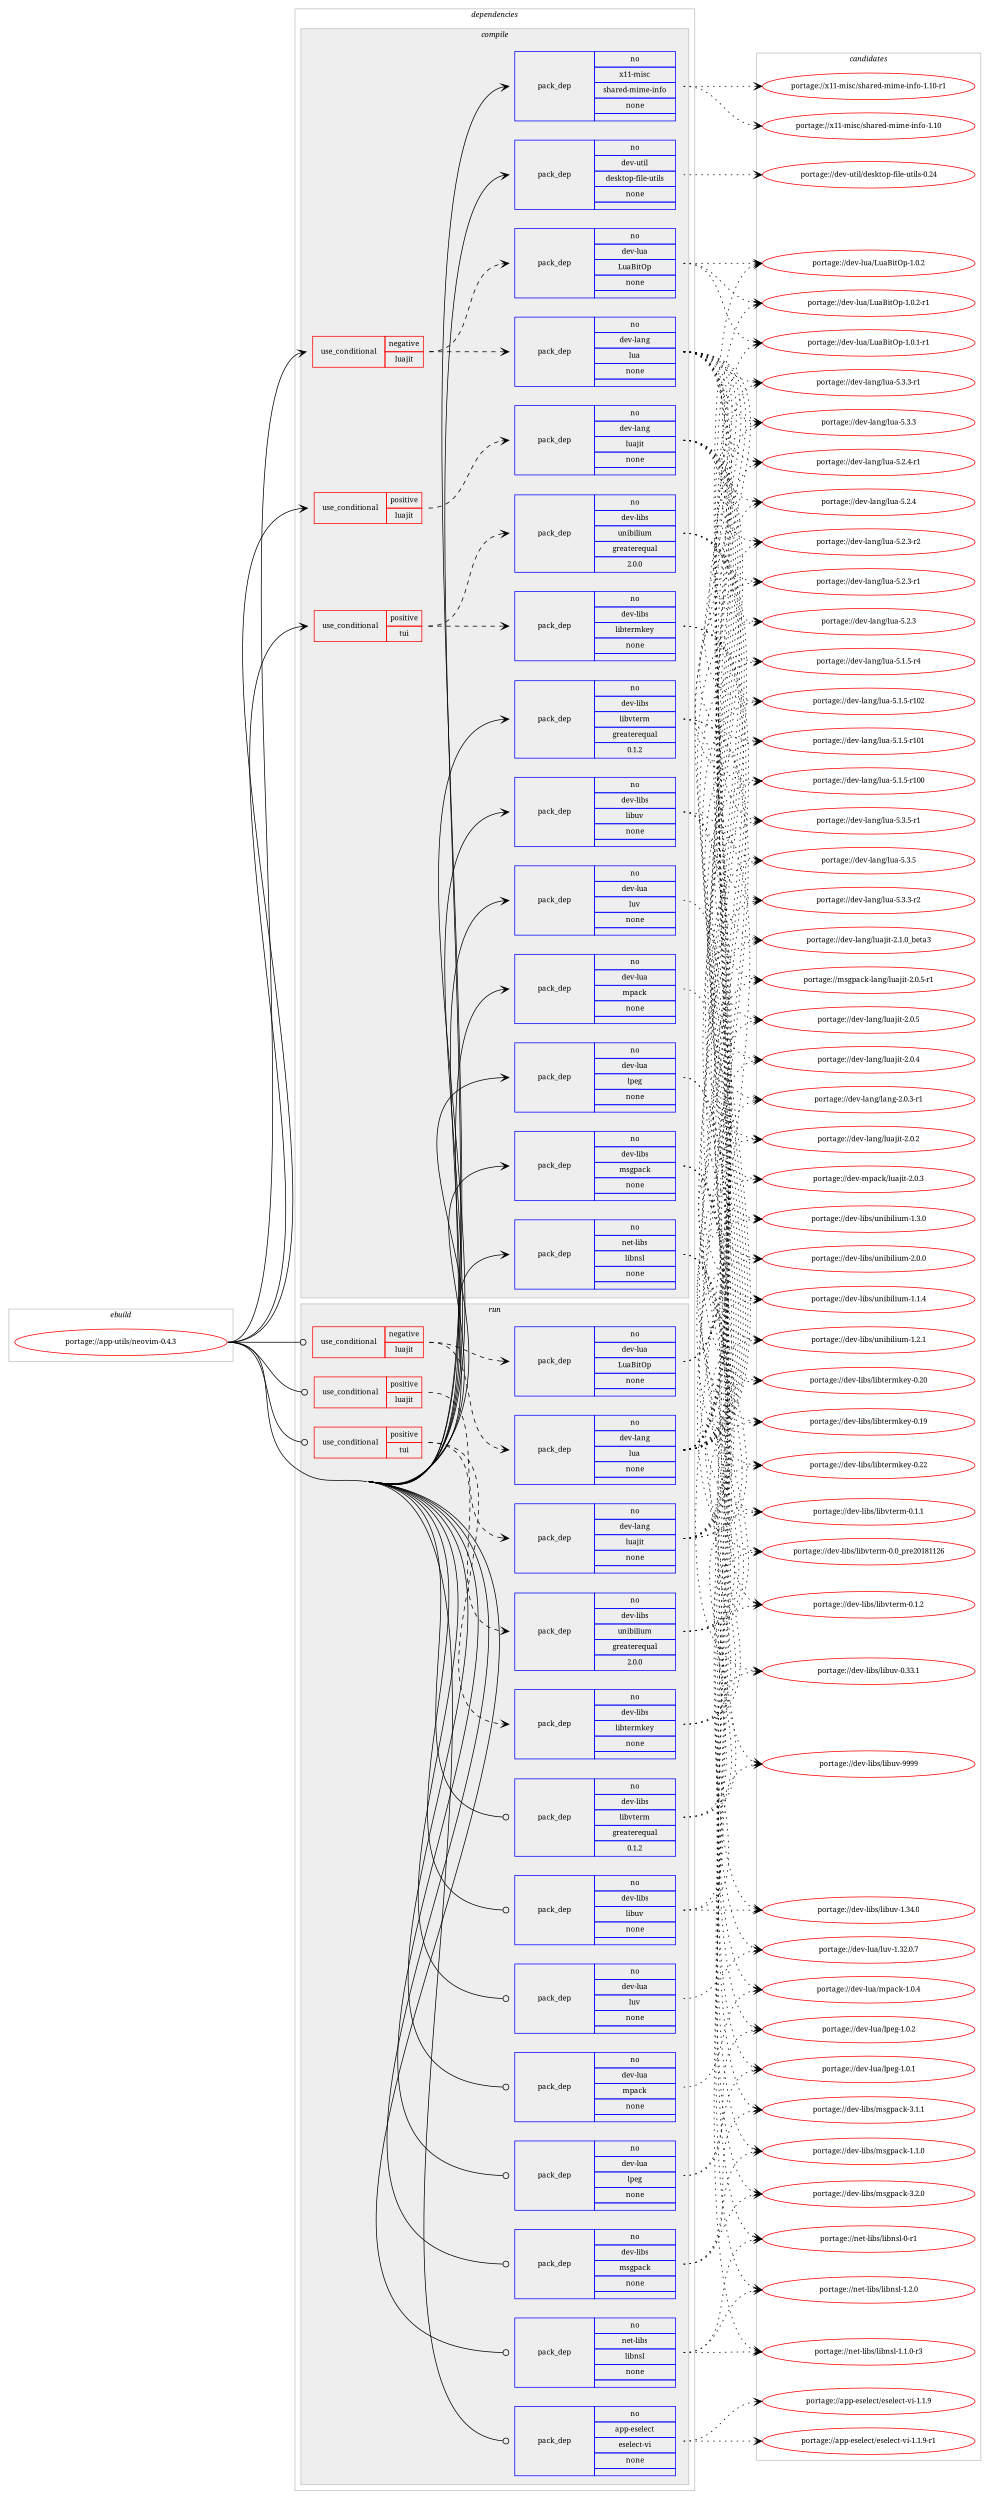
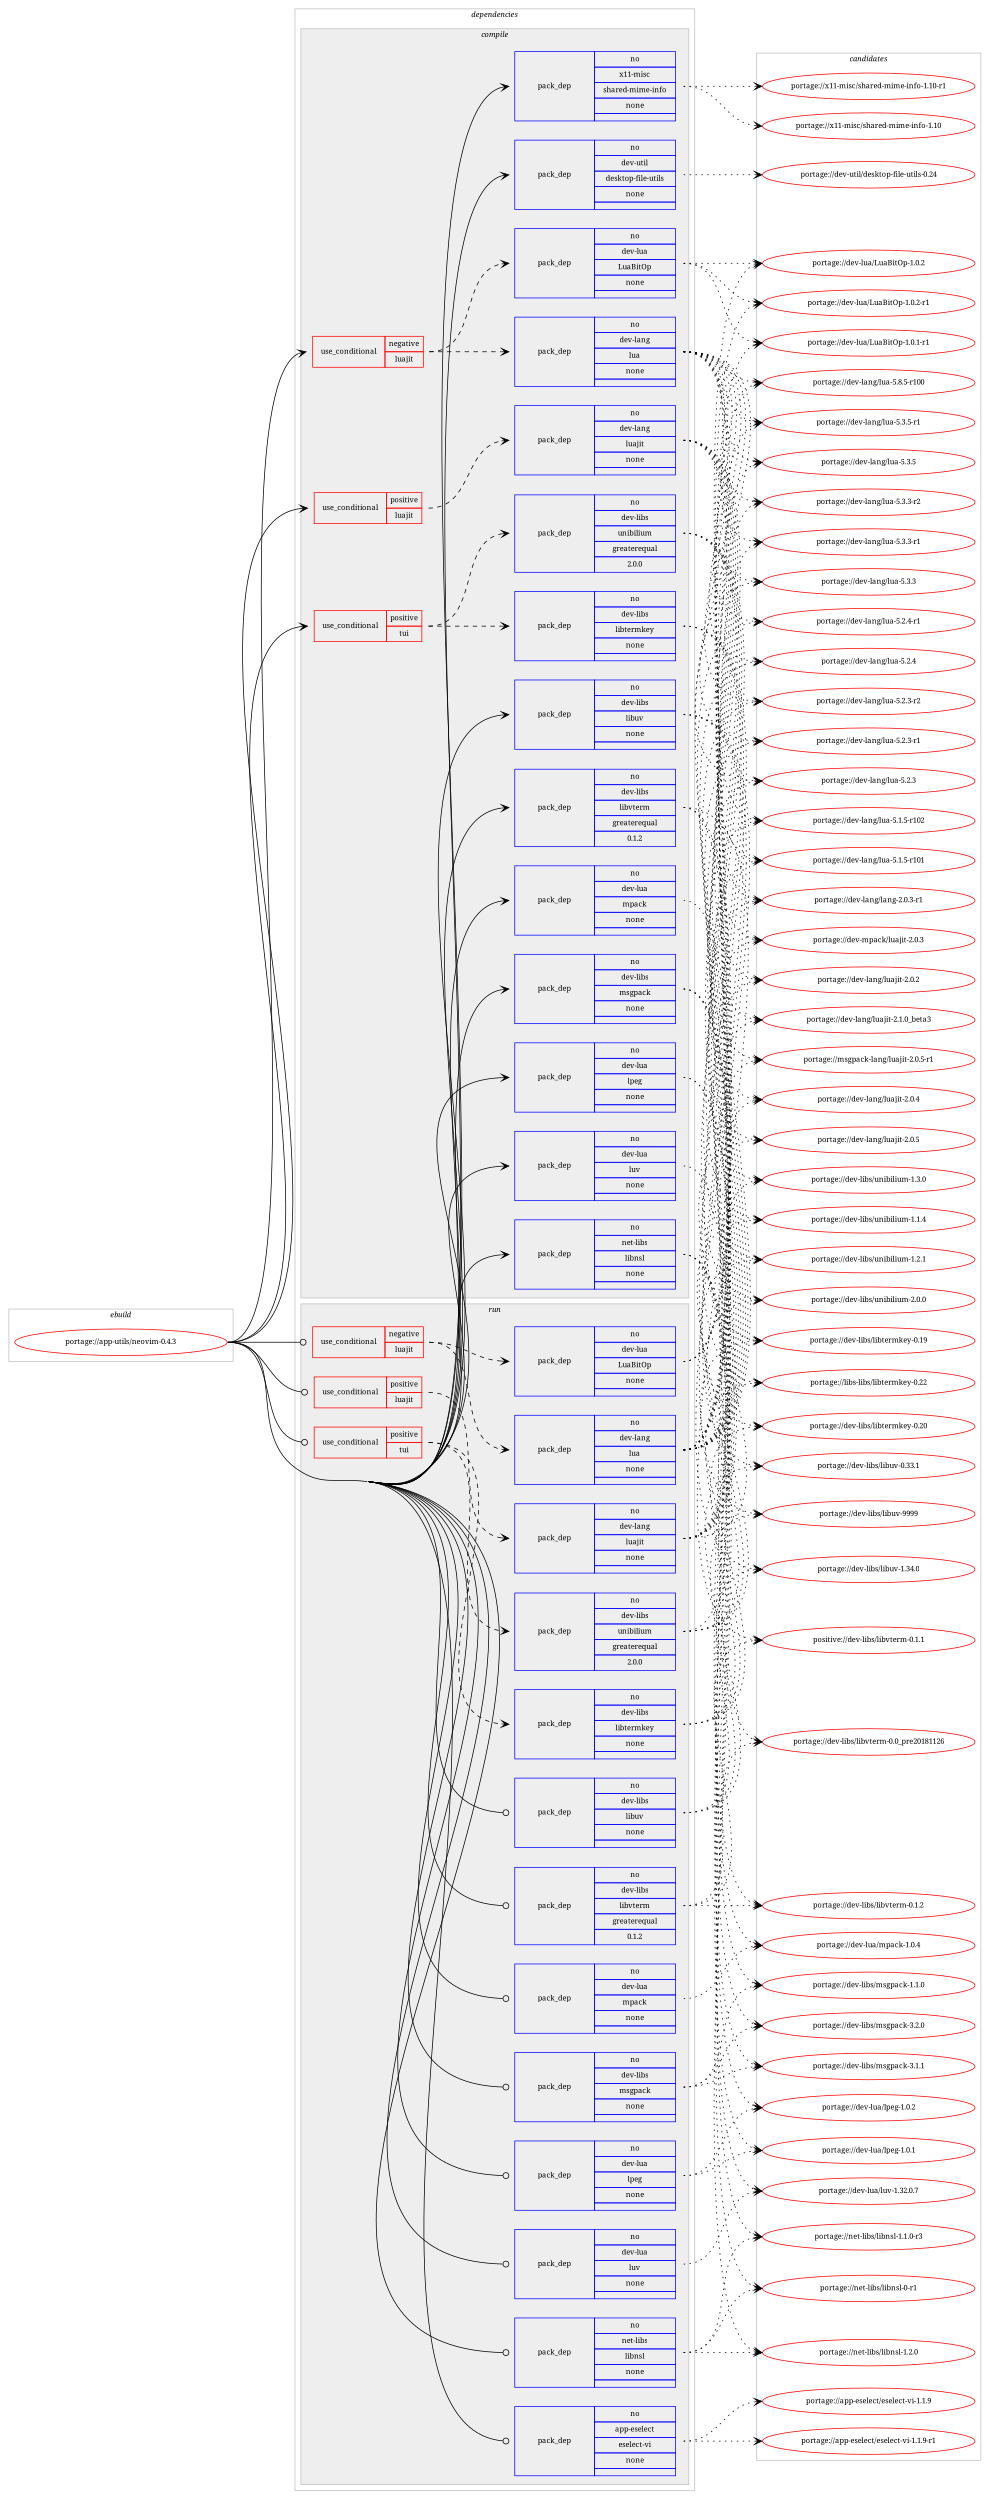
node "portage://dev-lang/lua-5.1.5-r4": removed
node "portage://dev-lang/lua-5.1.5-r100": label "portage://dev-lang/lua-5.1.5-r100" -> "portage://dev-lang/lua-5.8.5-r100"
node "portage://dev-libs/libtermkey-0.22": label "portage://dev-libs/libtermkey-0.22" -> "portage://libs-libs/libtermkey-0.22"
node "portage://dev-libs/libvterm-0.1.1": label "portage://dev-libs/libvterm-0.1.1" -> "positive://dev-libs/libvterm-0.1.1"
